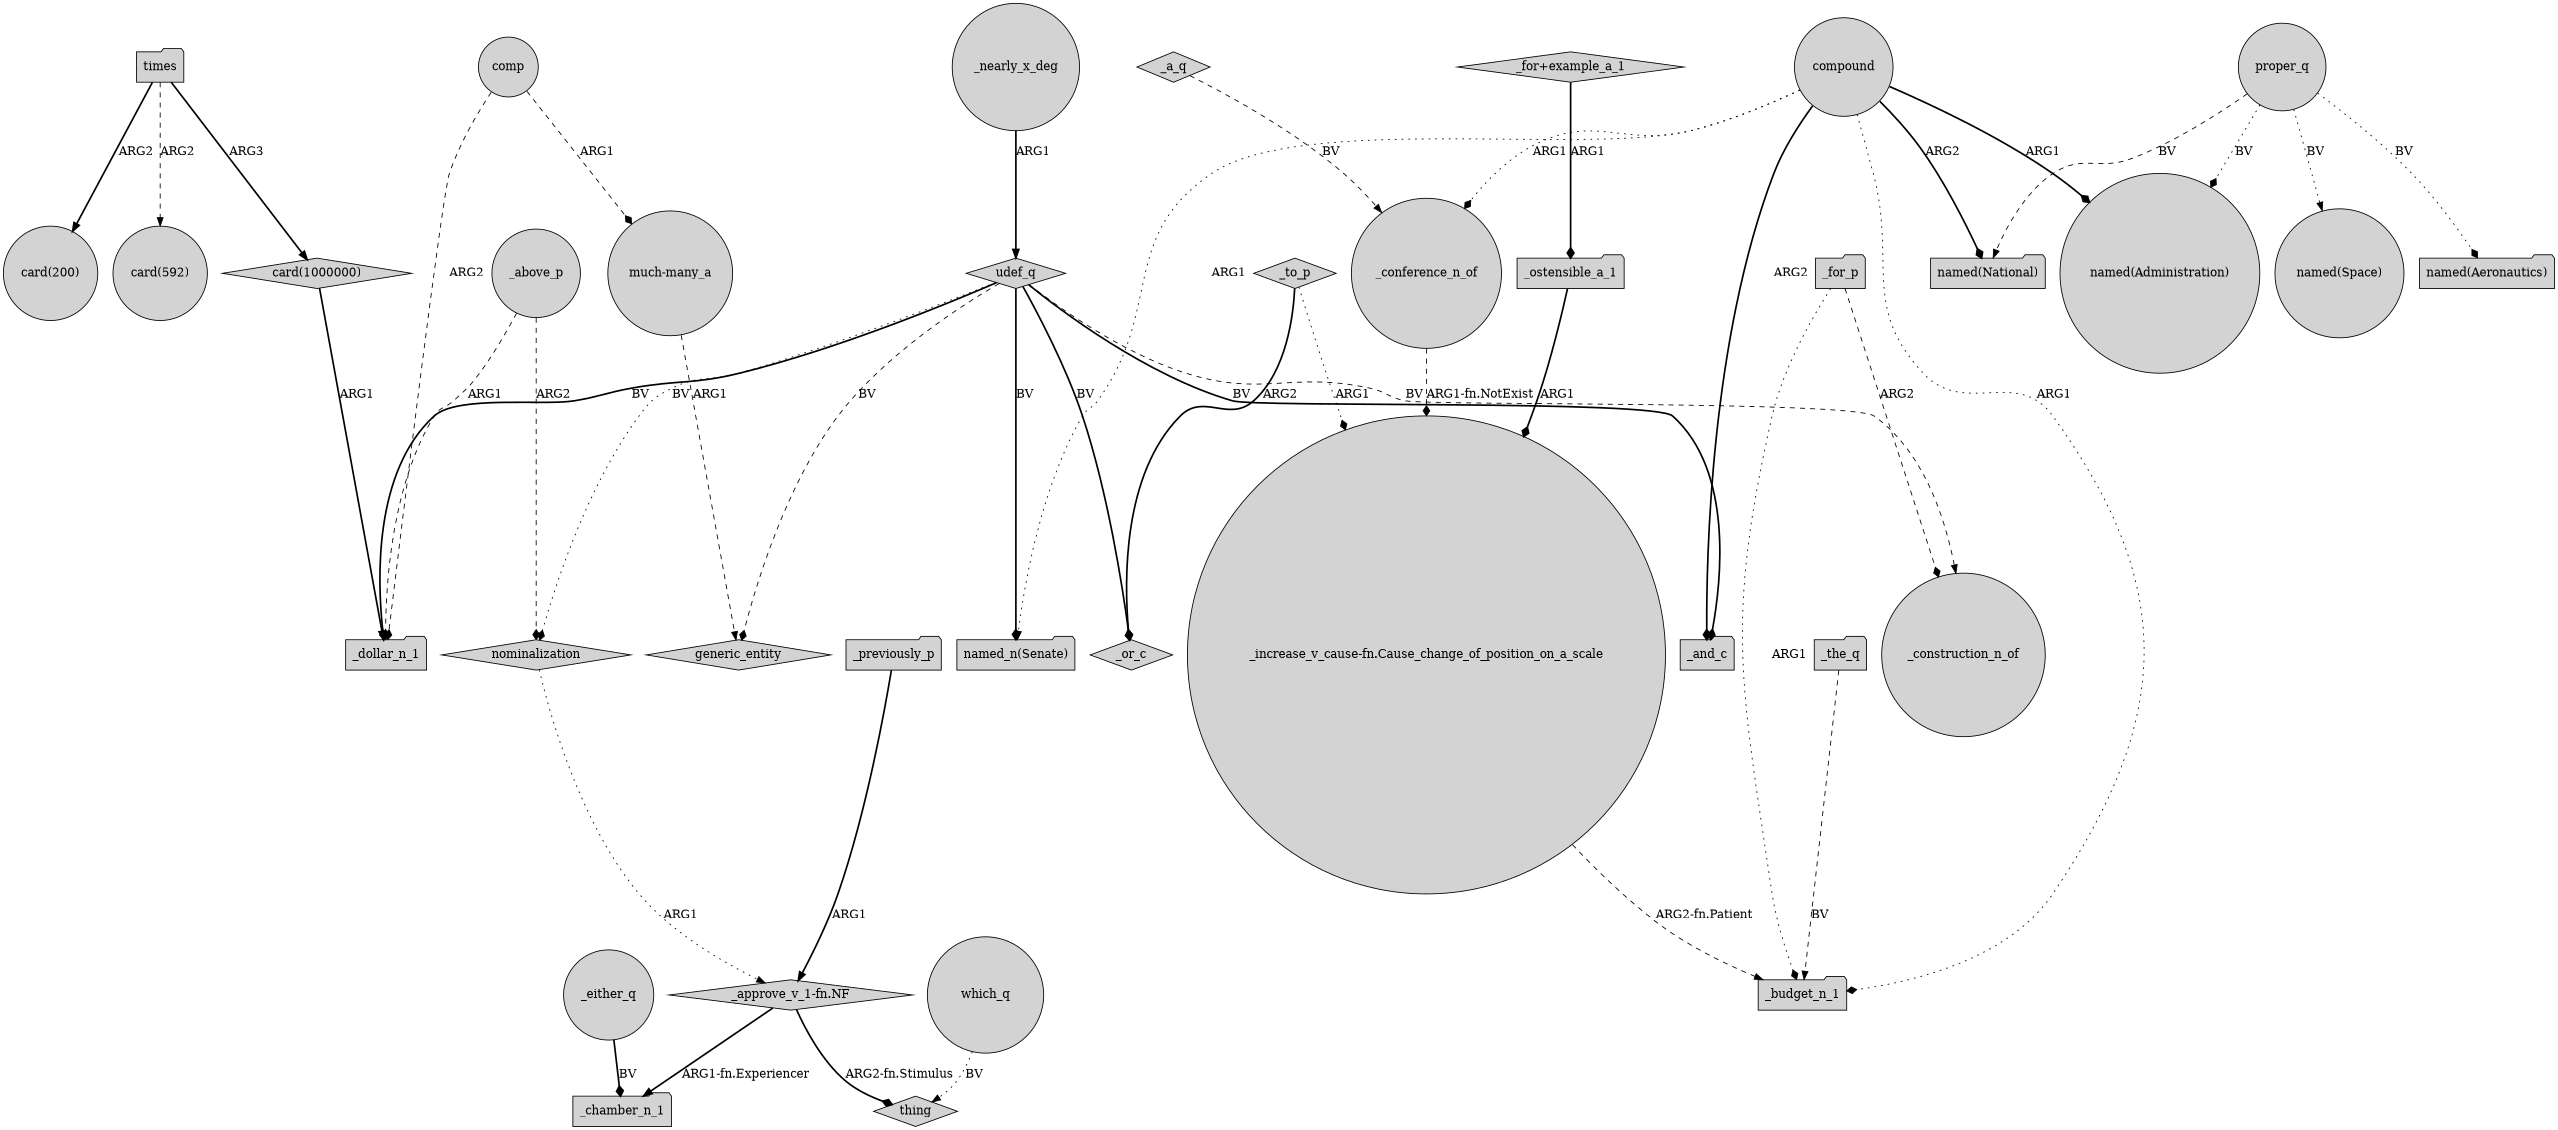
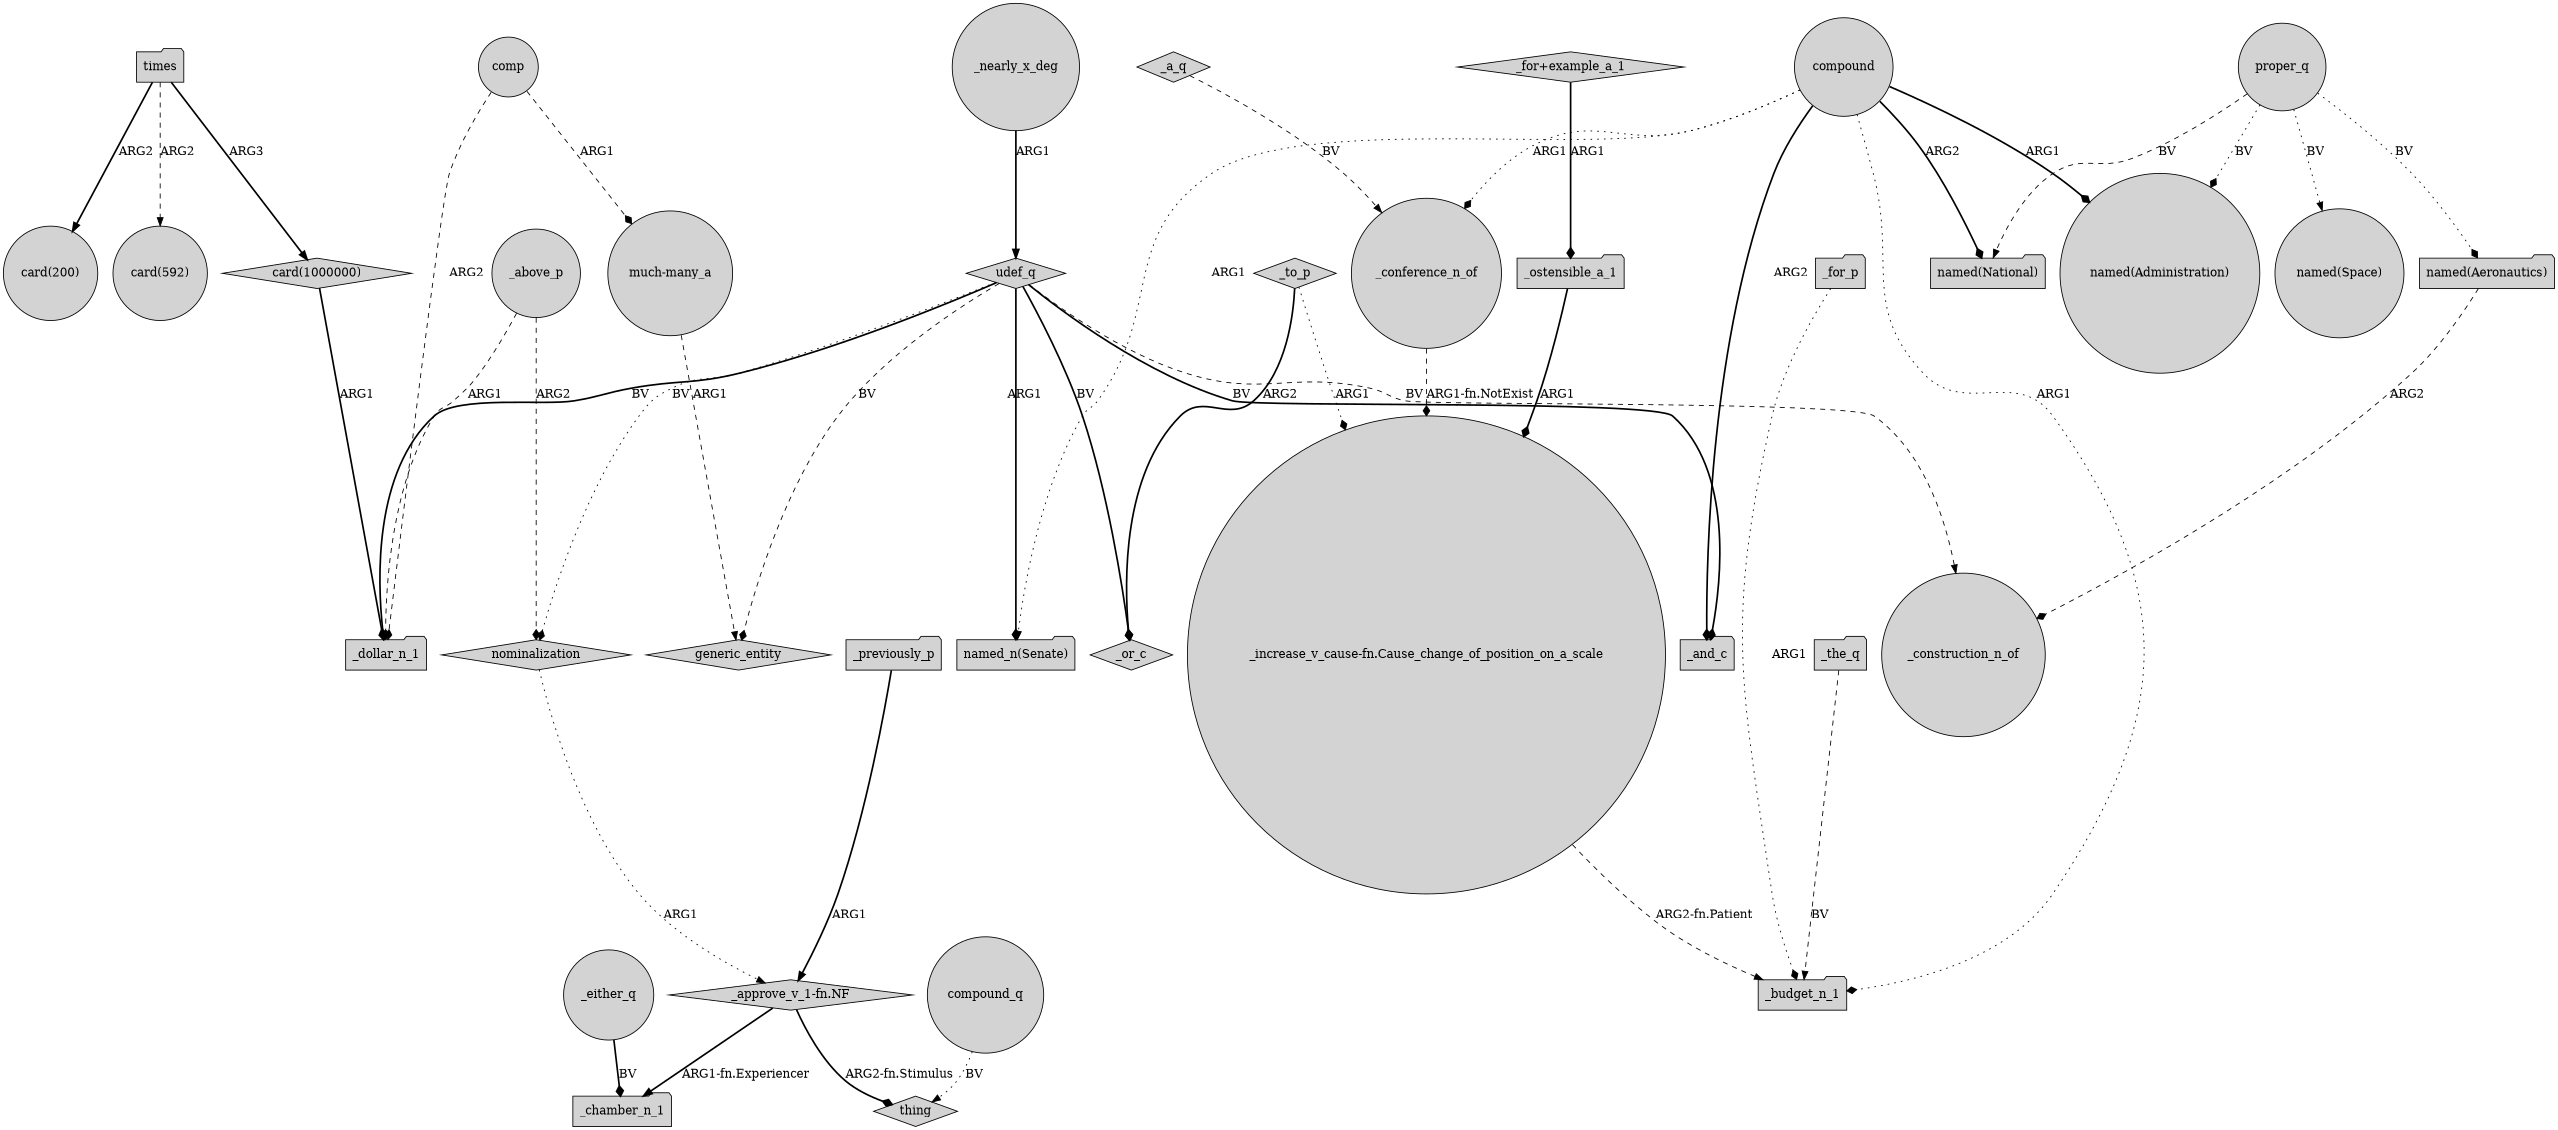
edge "udef_q" -> "named_n(Senate)": label "BV" -> "ARG1"
edge "_for_p" -> "_construction_n_of": now "named(Aeronautics)" -> "_construction_n_of"
edge "card(1000000)" -> "_dollar_n_1": arrowhead normal -> diamond
node "which_q": label "which_q" -> "compound_q"
